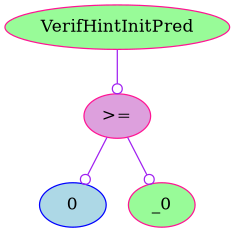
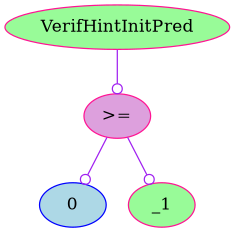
node "_0": label "_0" -> "_1"
